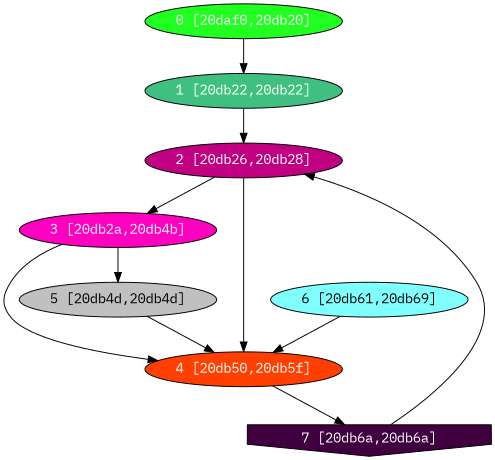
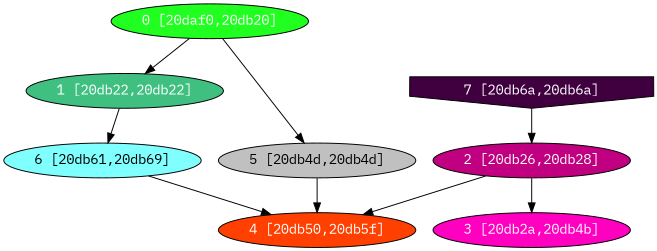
edge "1 [20db22,20db22]" -> "2 [20db26,20db28]": now "1 [20db22,20db22]" -> "6 [20db61,20db69]"
edge "3 [20db2a,20db4b]" -> "5 [20db4d,20db4d]": now "0 [20daf0,20db20]" -> "5 [20db4d,20db4d]"
edge "3 [20db2a,20db4b]" -> "4 [20db50,20db5f]": removed
edge "4 [20db50,20db5f]" -> "7 [20db6a,20db6a]": removed
